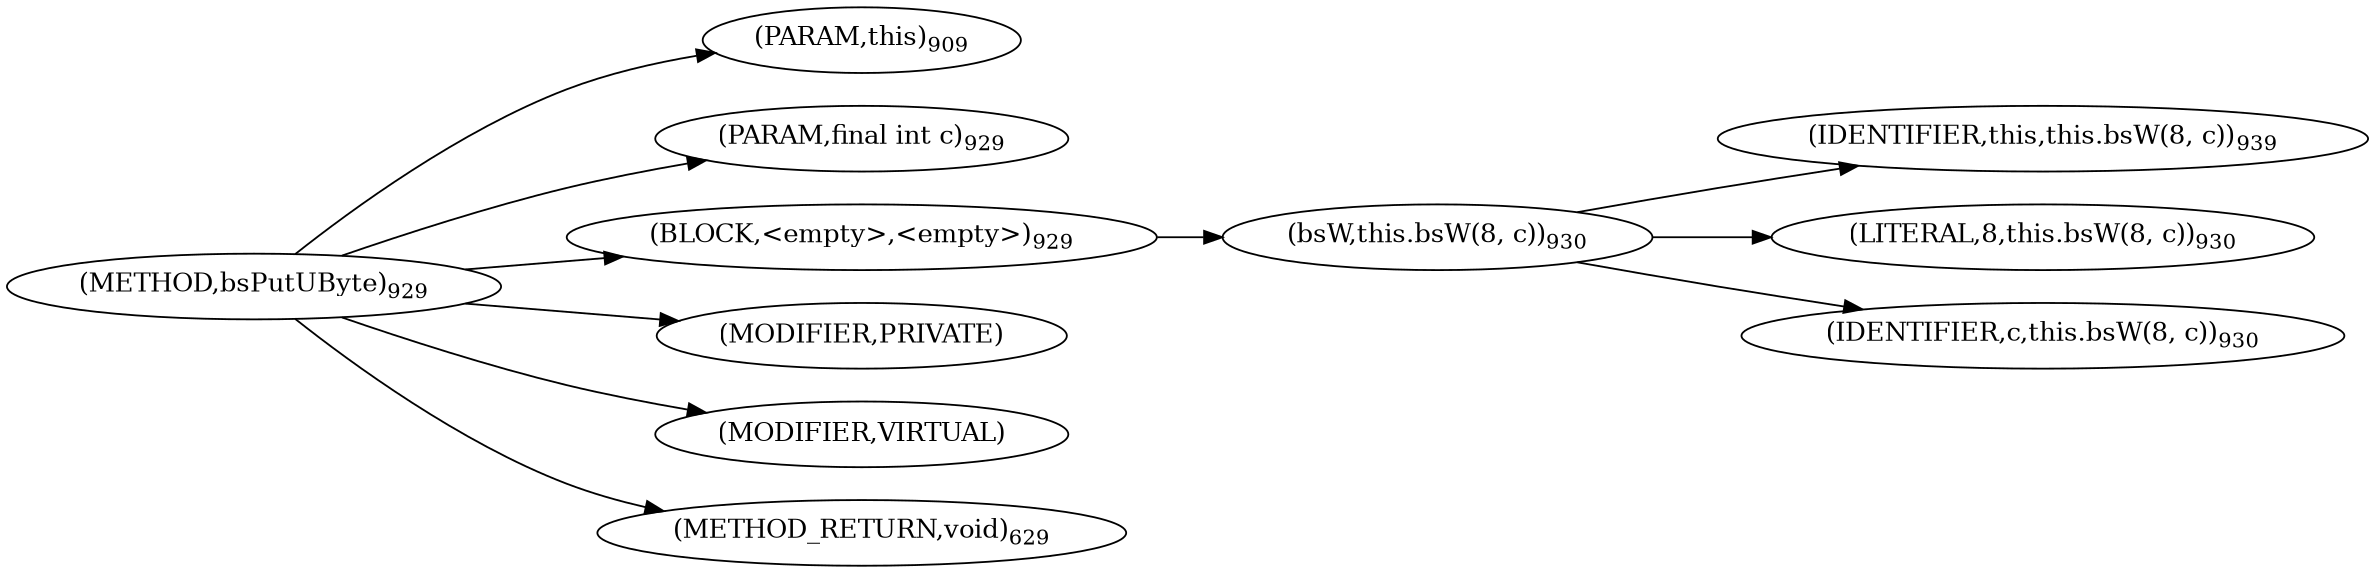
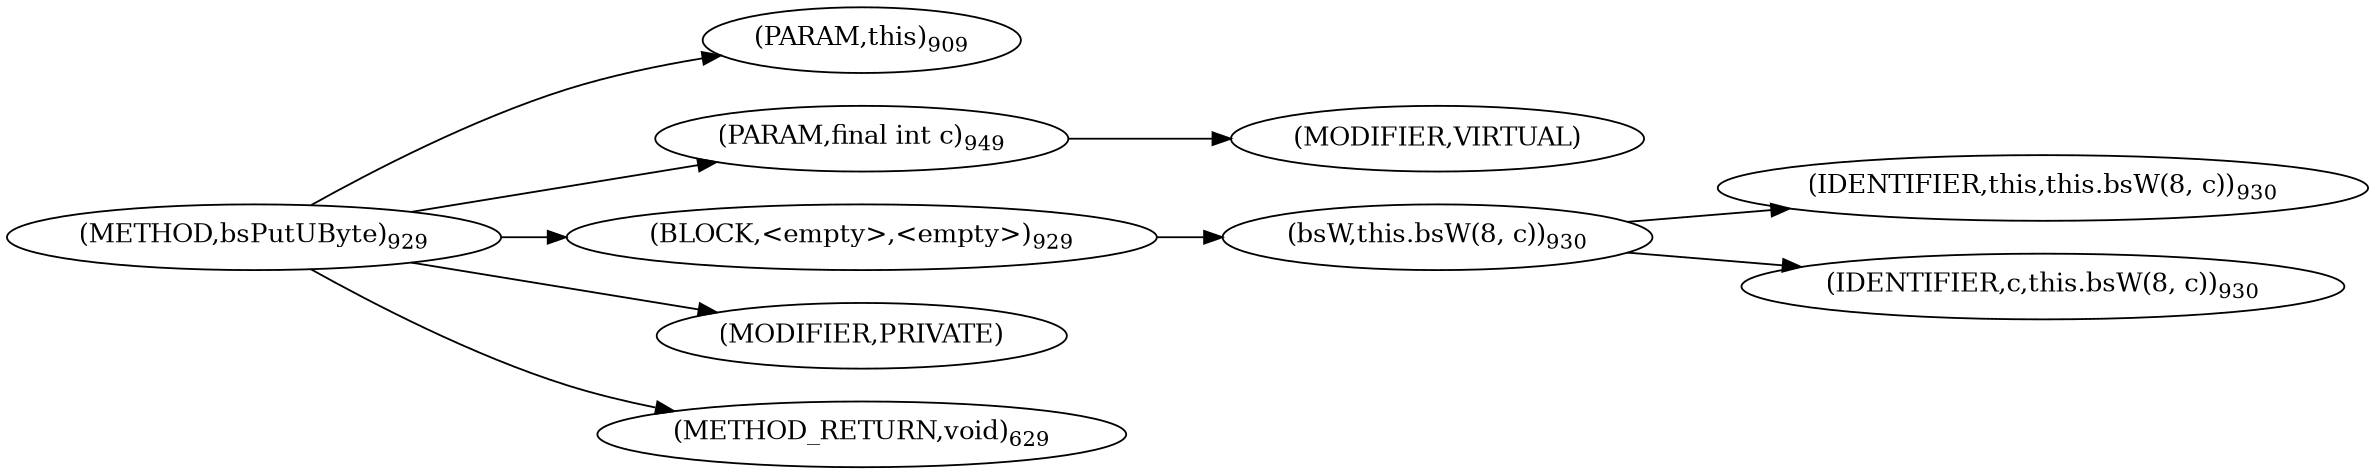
node "(PARAM,final int c)": text "929" -> "949"
node "(IDENTIFIER,this,this.bsW(8, c))": text "939" -> "930"
node "(LITERAL,8,this.bsW(8, c))": removed
edge "(METHOD,bsPutUByte)" -> "(MODIFIER,VIRTUAL)": now "(PARAM,final int c)" -> "(MODIFIER,VIRTUAL)"
